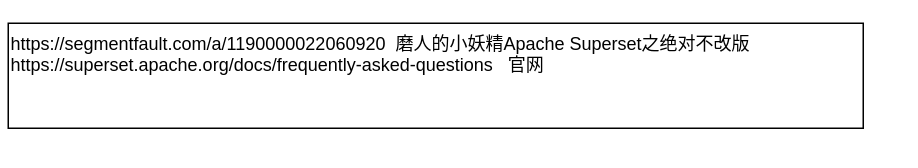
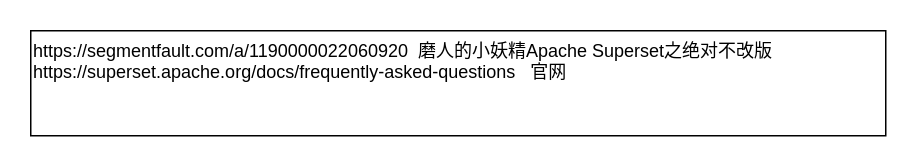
node "https://segmentfault.com/a/1190000022060920 磨人的小妖精Apache Superset之绝对不改版 https://superset.apache.org/docs/frequently-asked-questions 官网": moved (436, 76) -> (458, 83)
